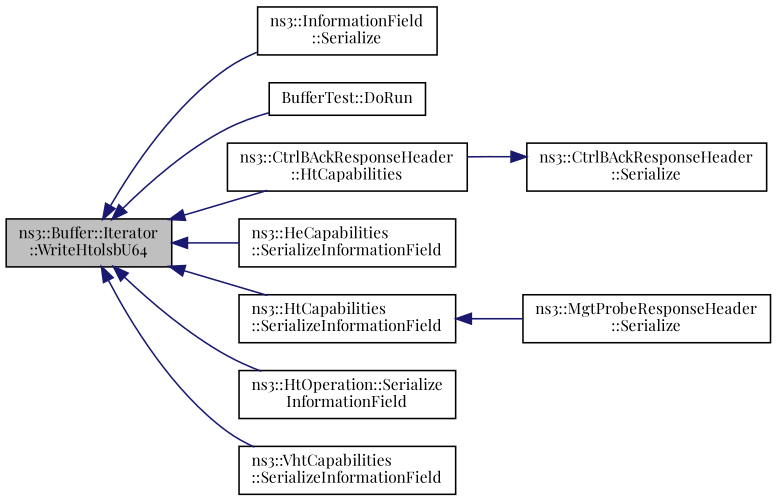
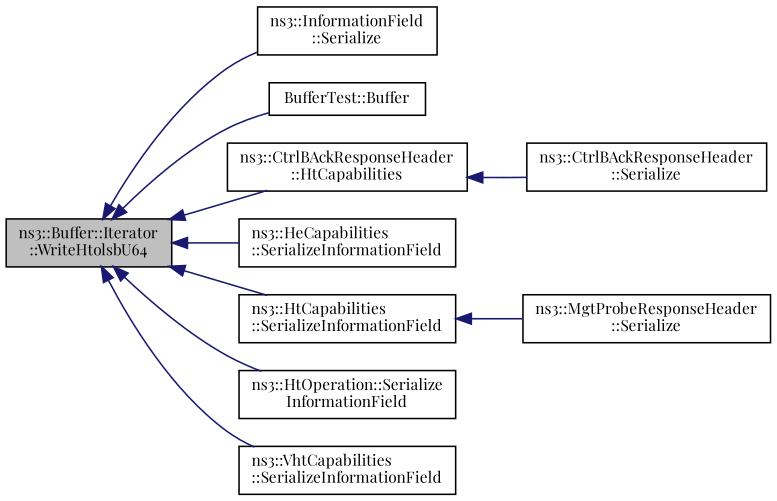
node "BufferTest::DoRun": label "BufferTest::DoRun" -> "BufferTest::Buffer"
edge "ns3::CtrlBAckResponseHeader ::HtCapabilities" -> "ns3::CtrlBAckResponseHeader ::Serialize": reversed
